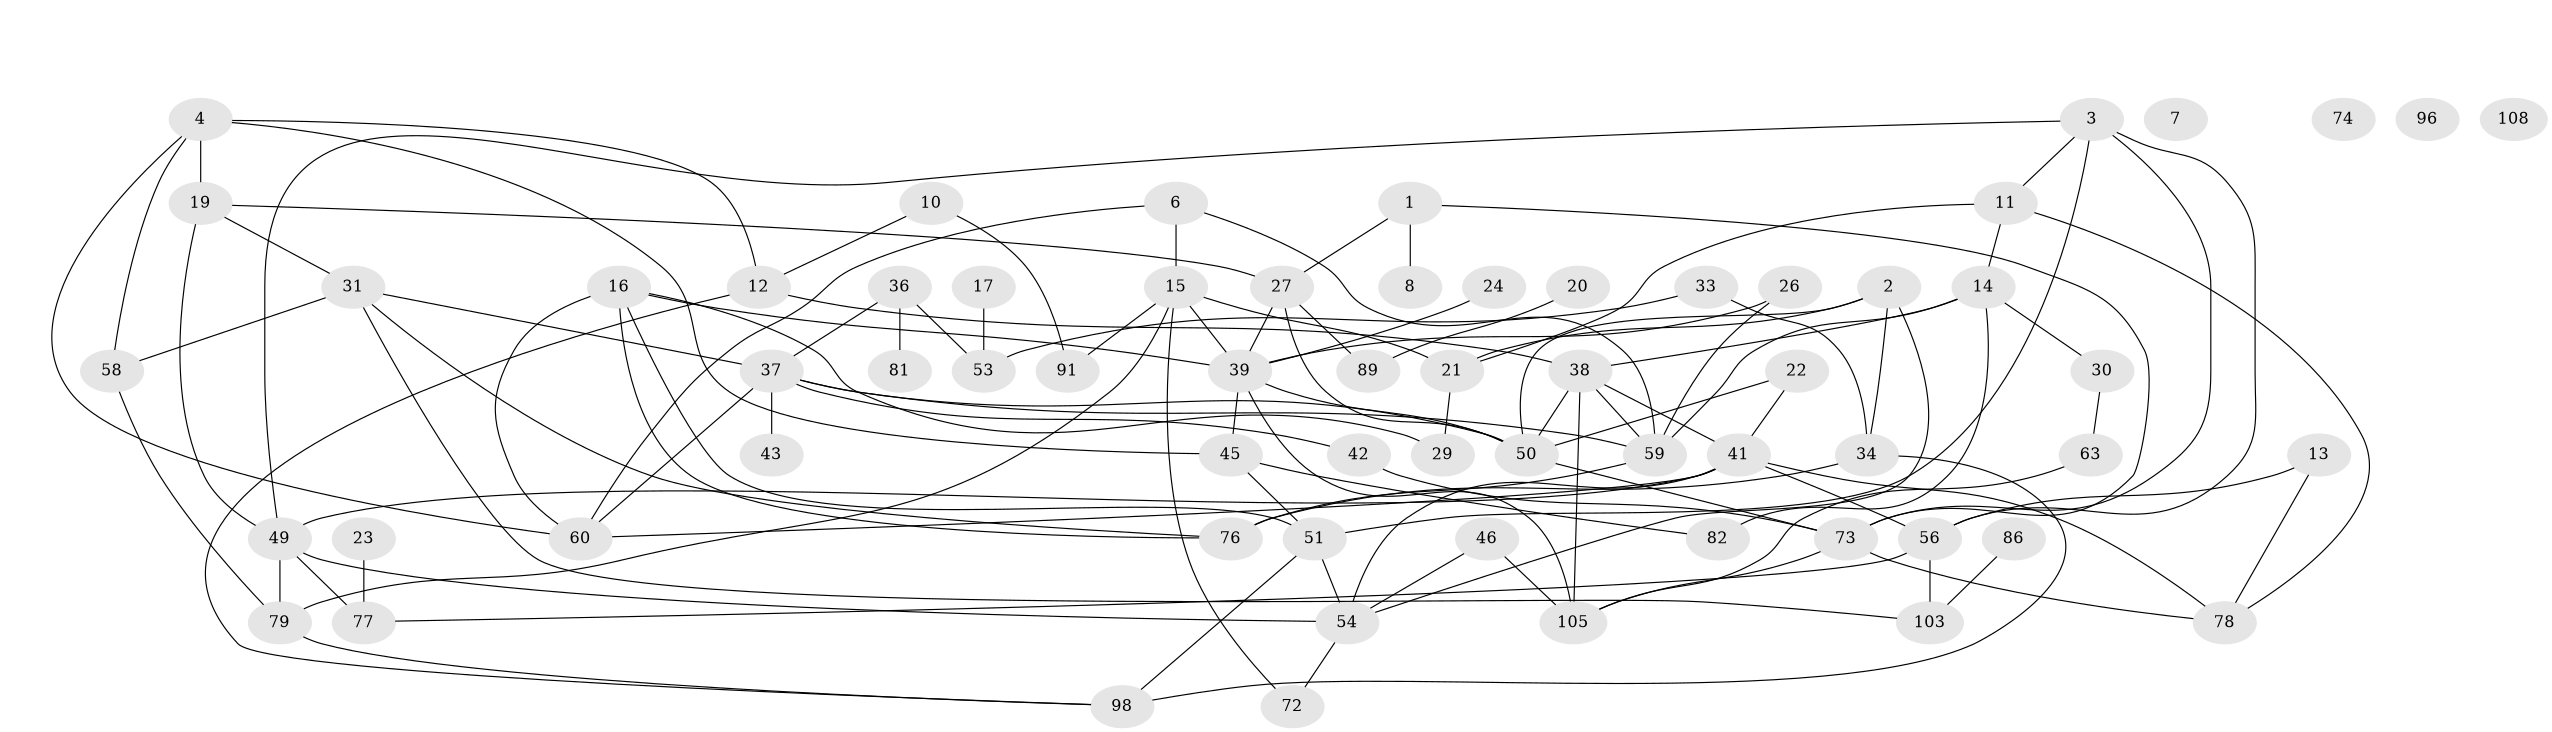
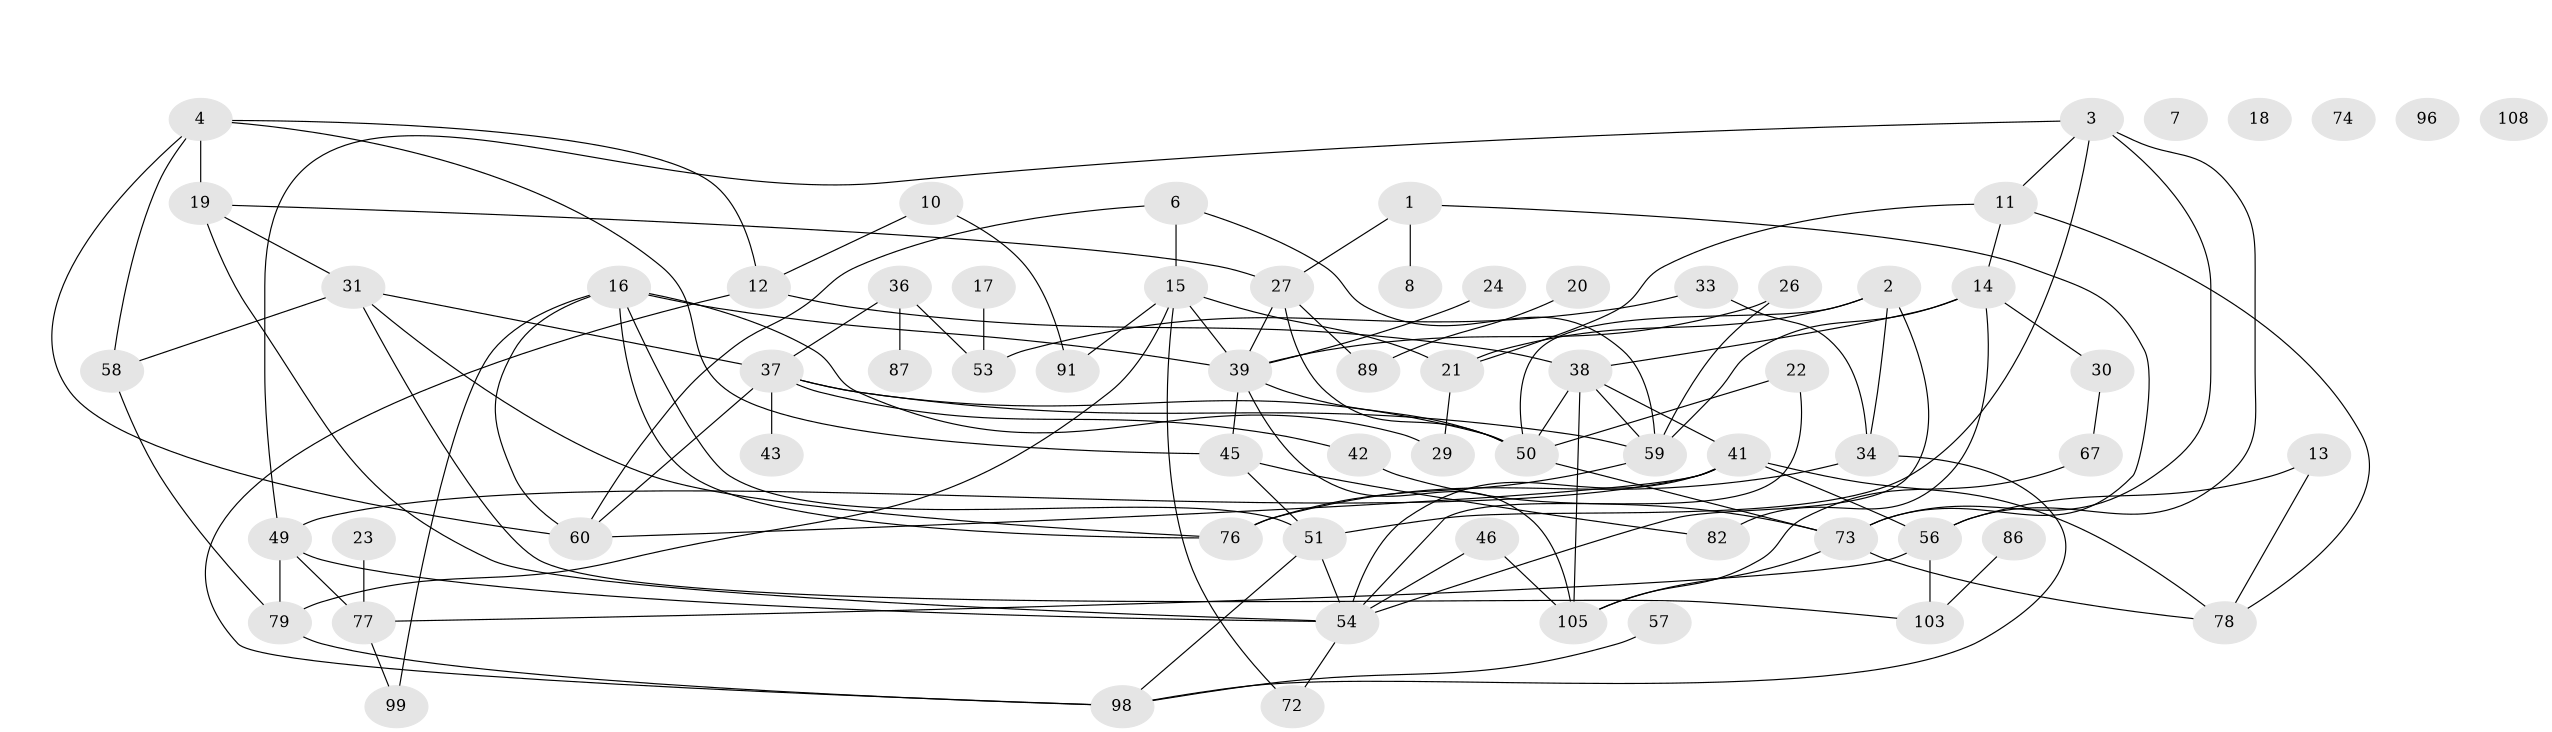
node "18": added
node "81": label "81" -> "87"
edge "19" -- "49": now "19" -- "54"
edge "22" -- "41": now "22" -- "54"
node "63": label "63" -> "67"
node "57": added
node "99": added
